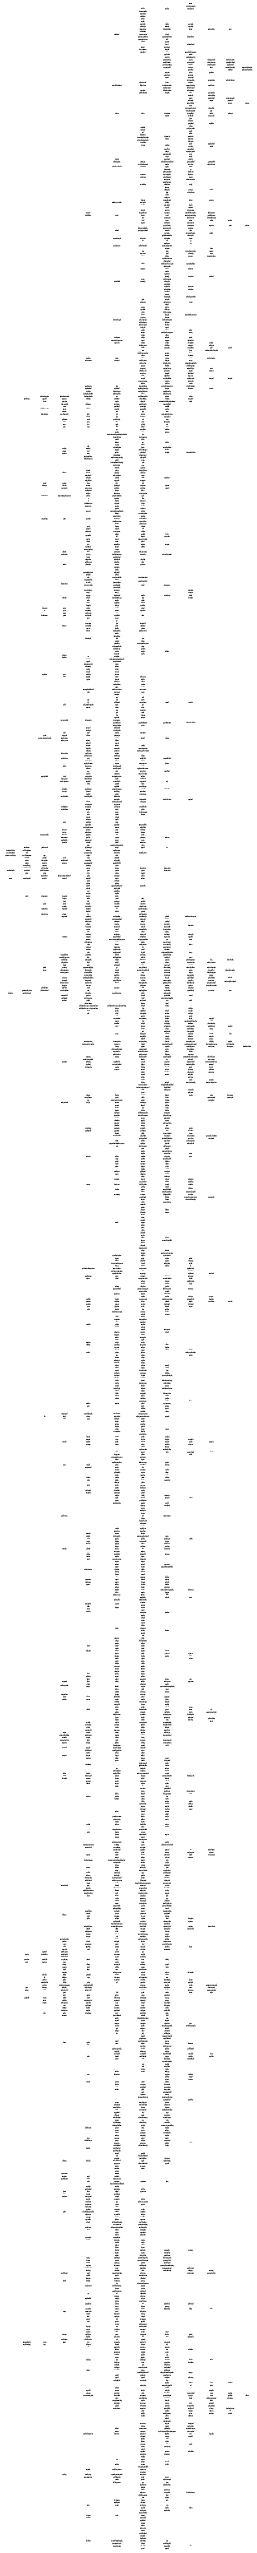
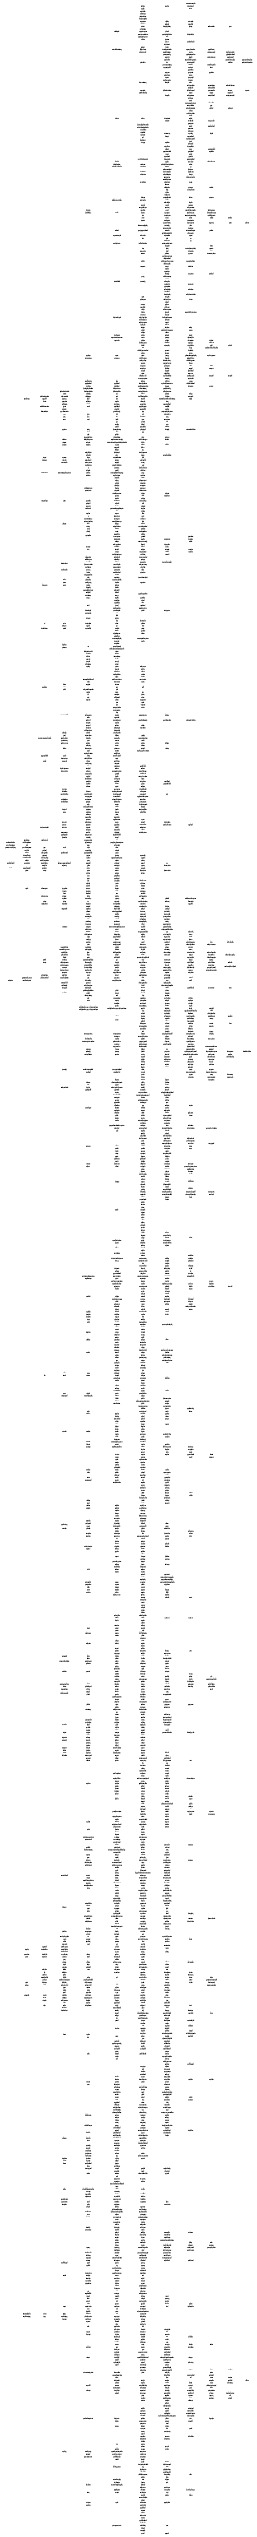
node "Licofelone": added
